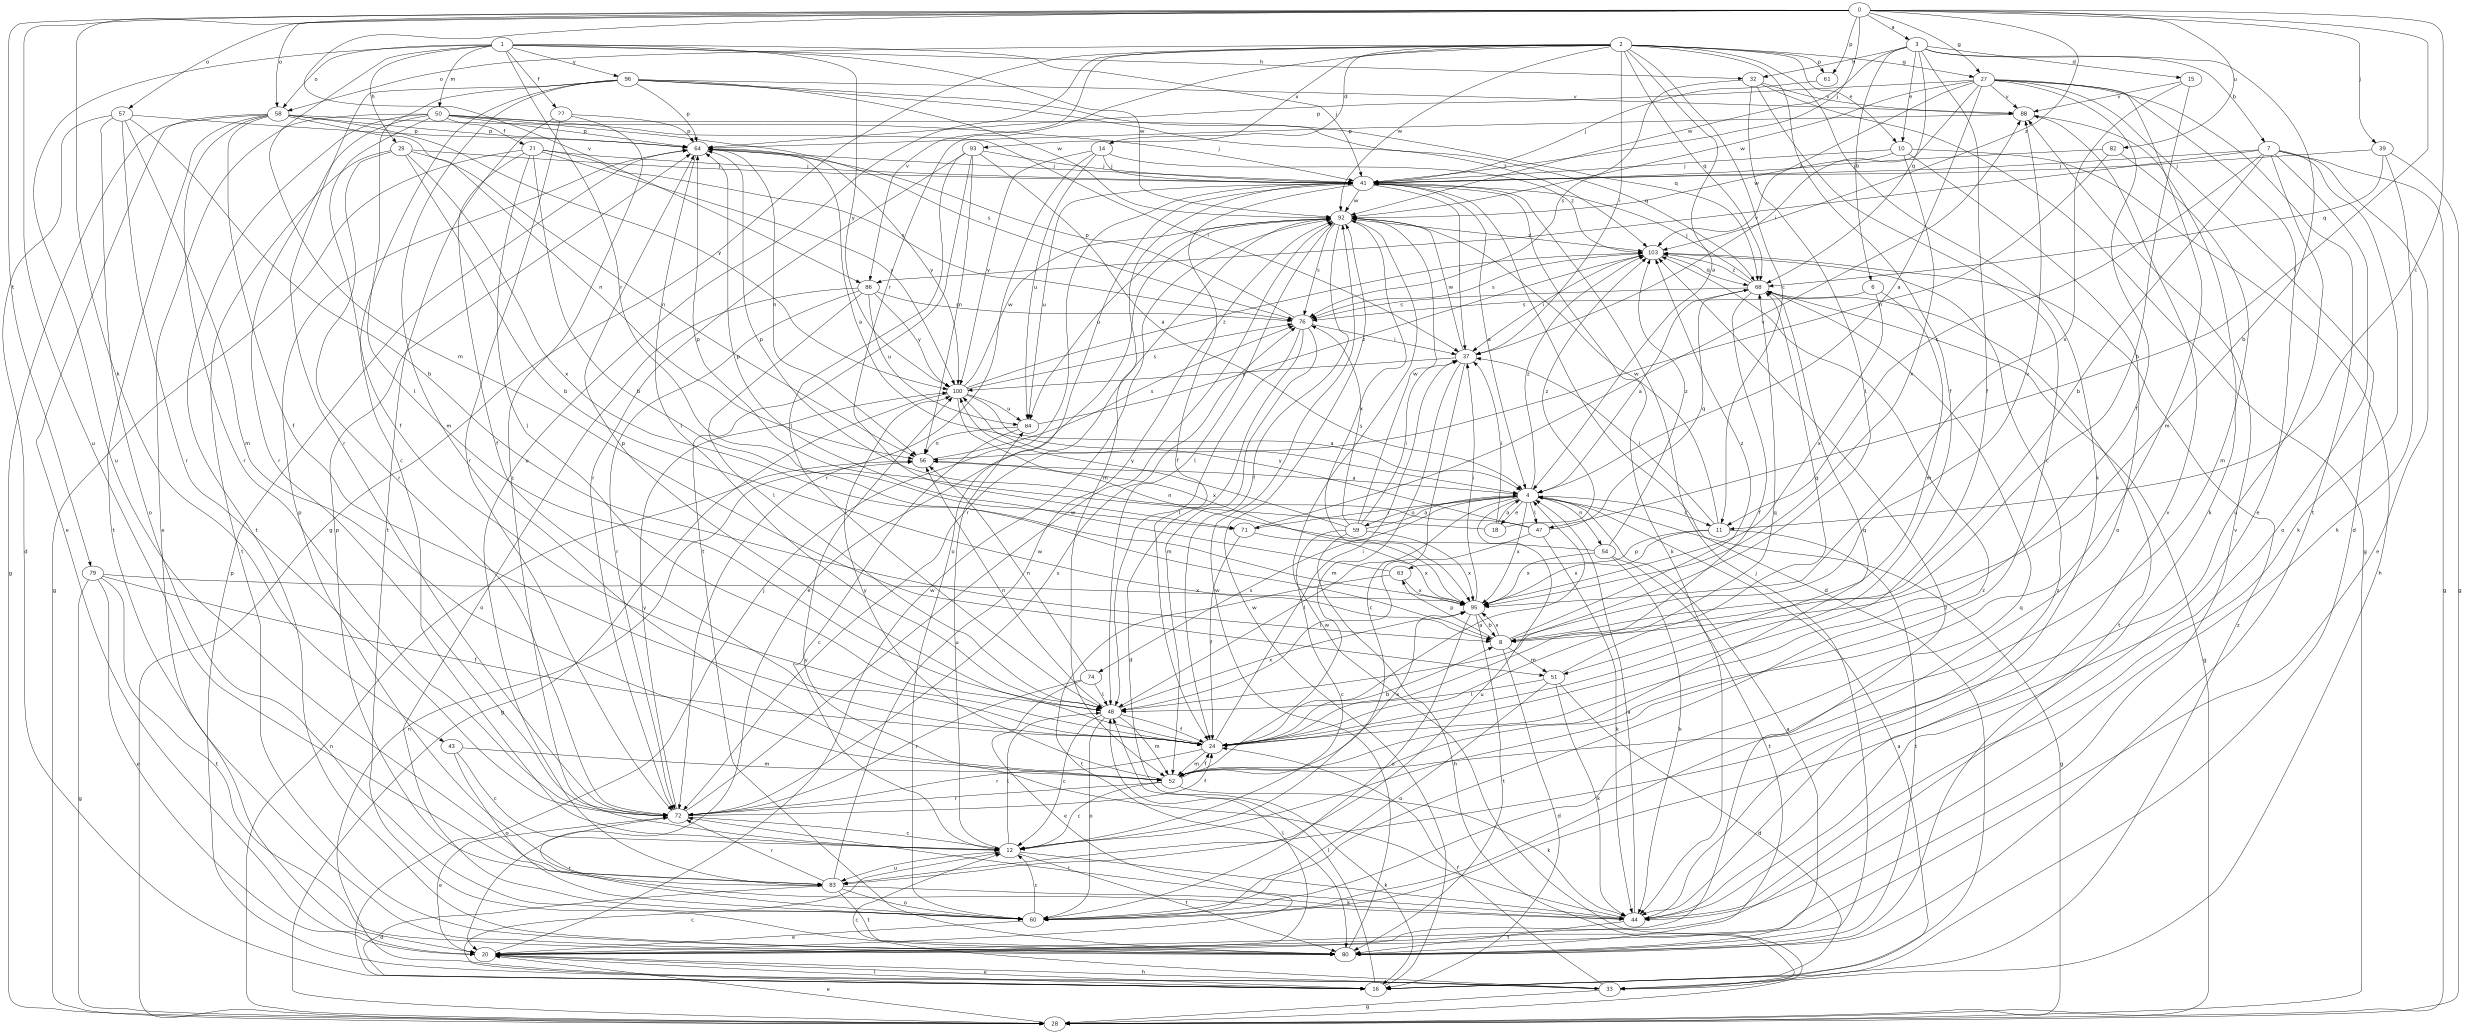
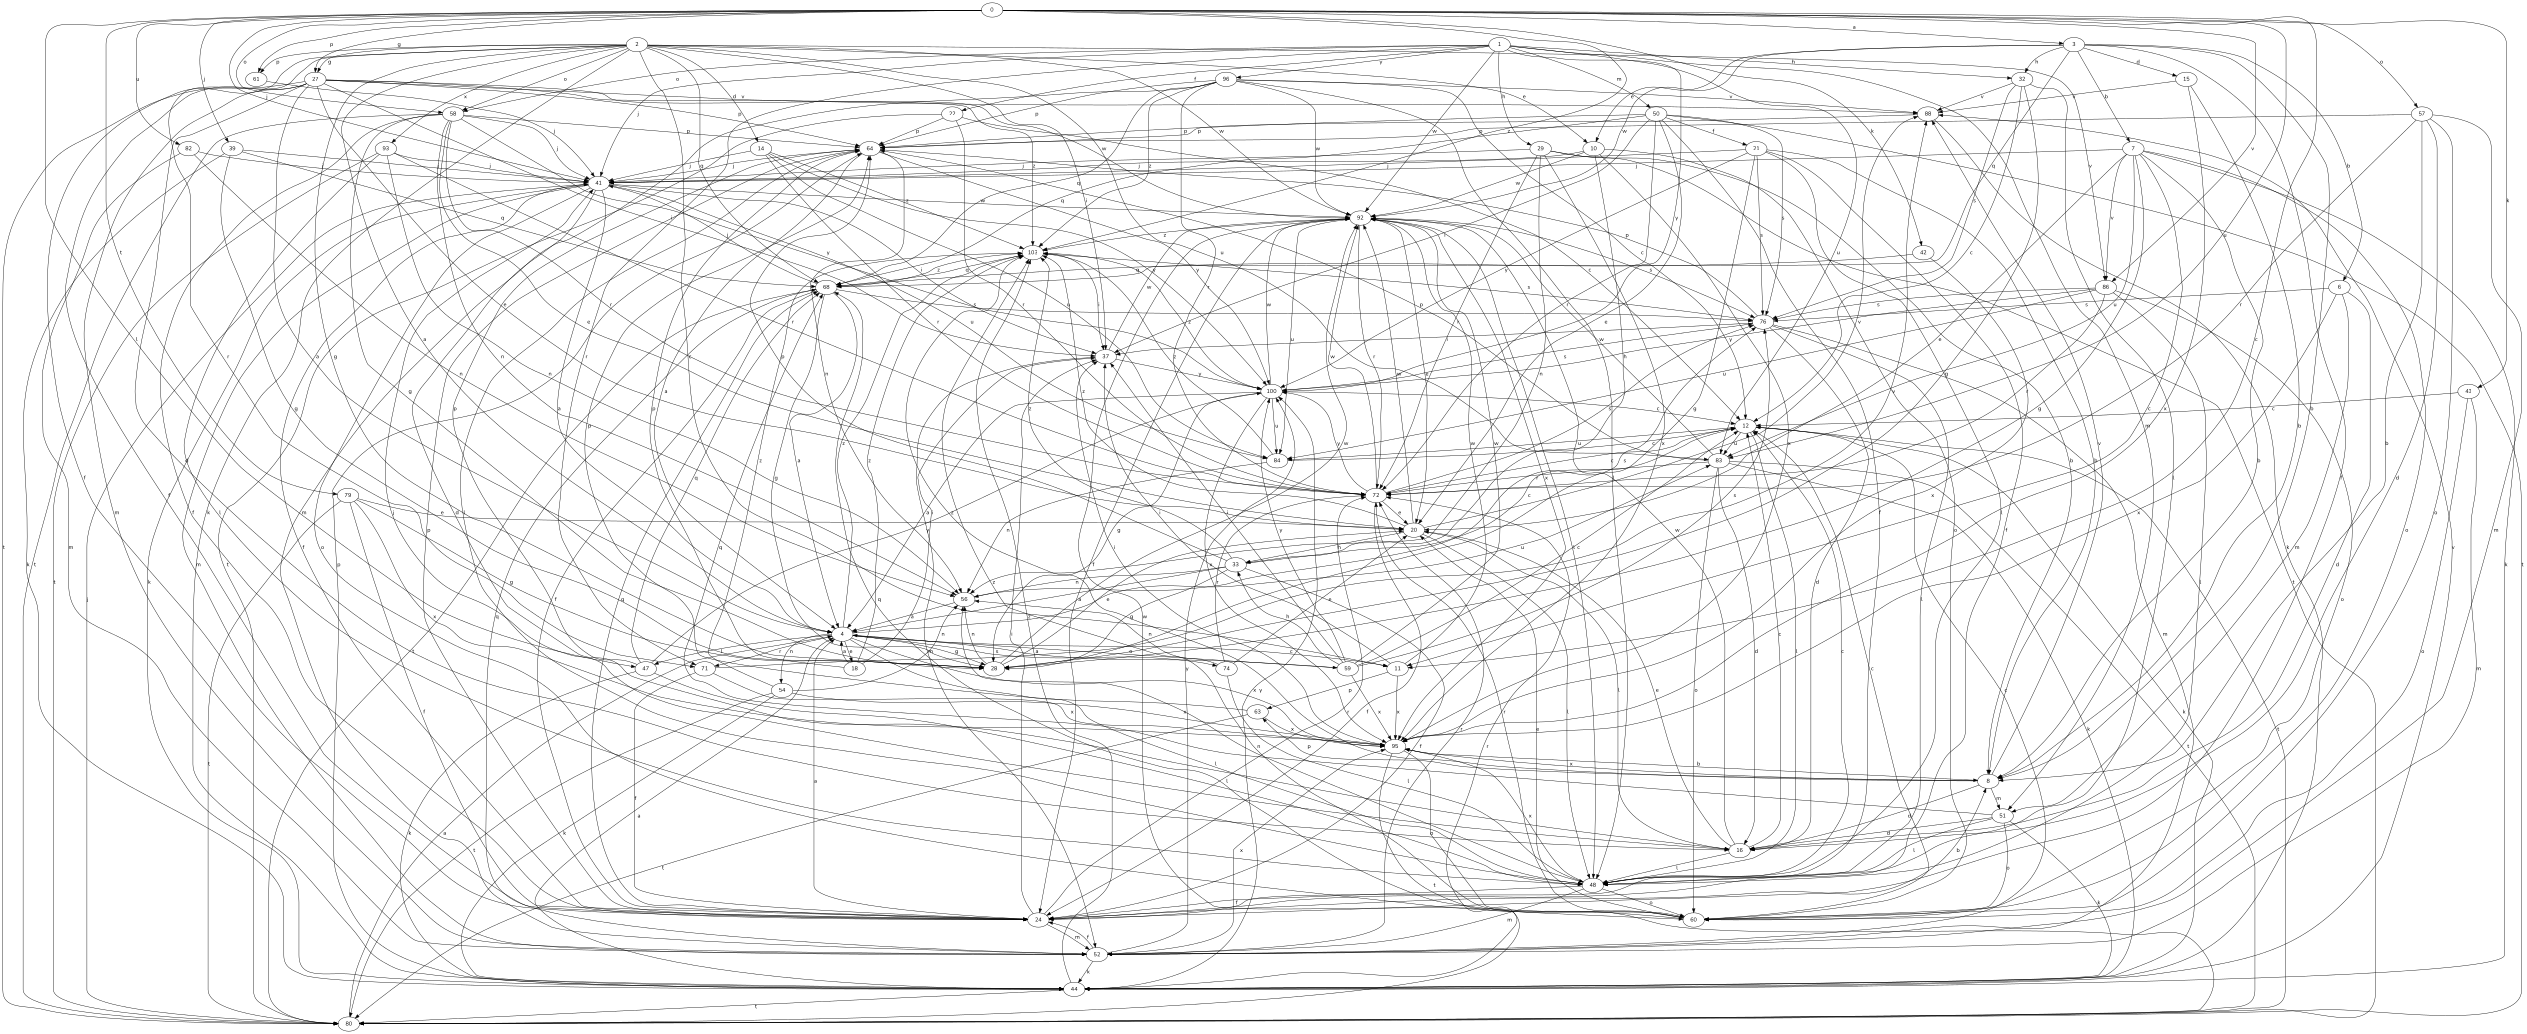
node "42": added
edge "93" -> "4": removed, label "a"
edge "37" -> "12": now "100" -> "12"
edge "6" -> "16": added, label "d"
edge "11" -> "80": removed, label "t"
